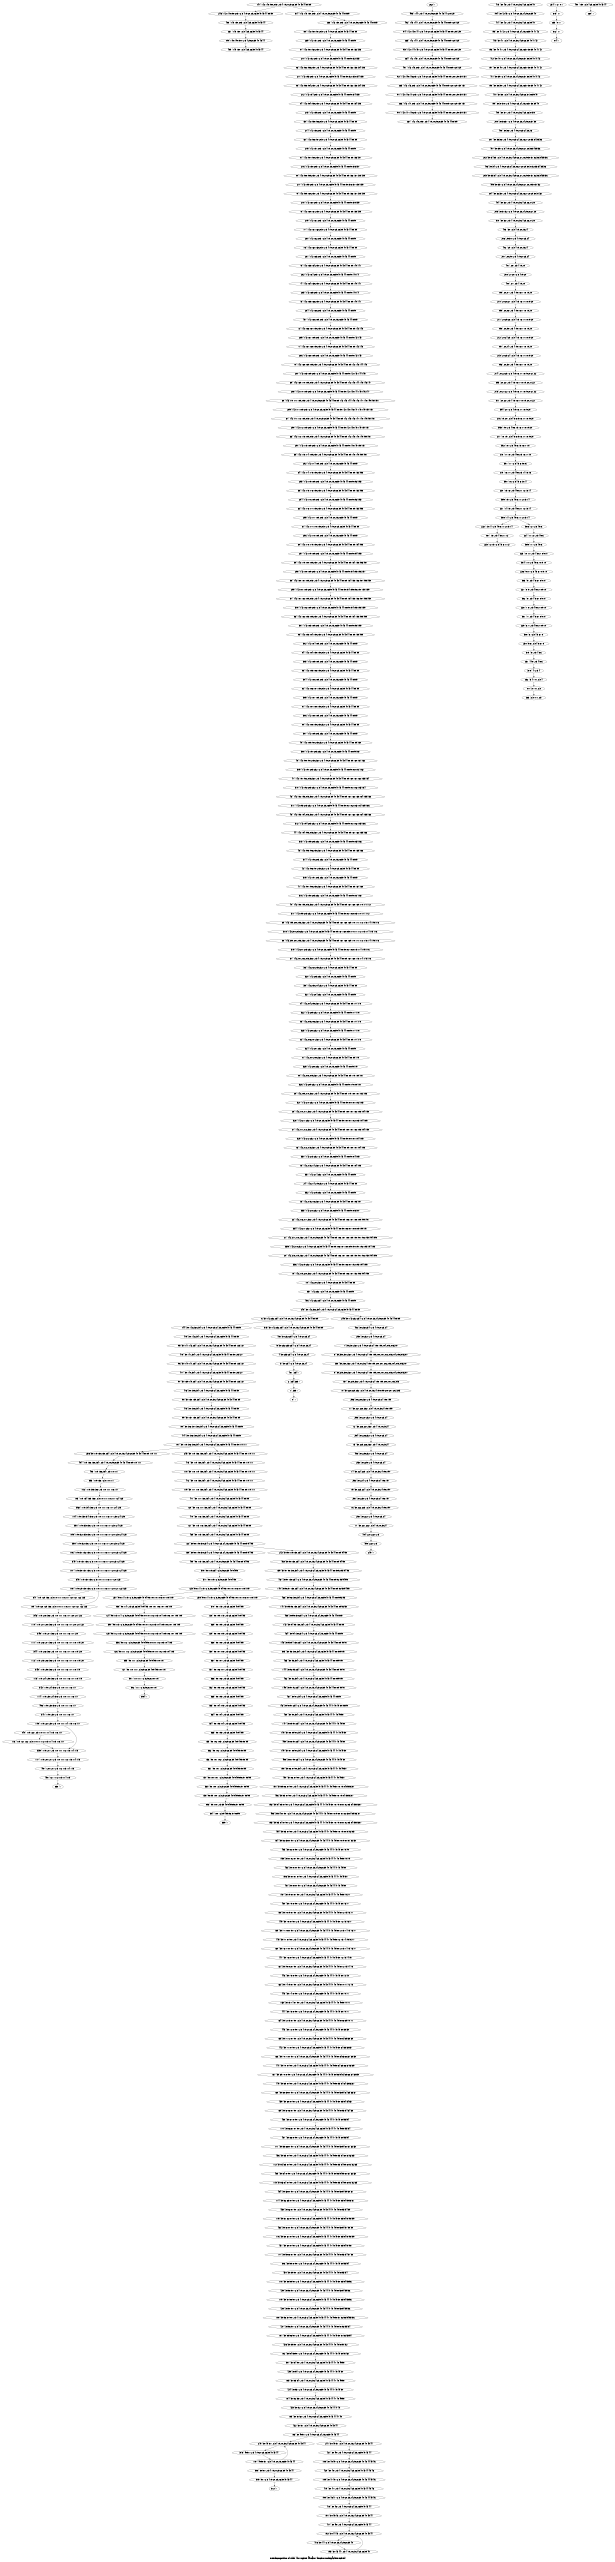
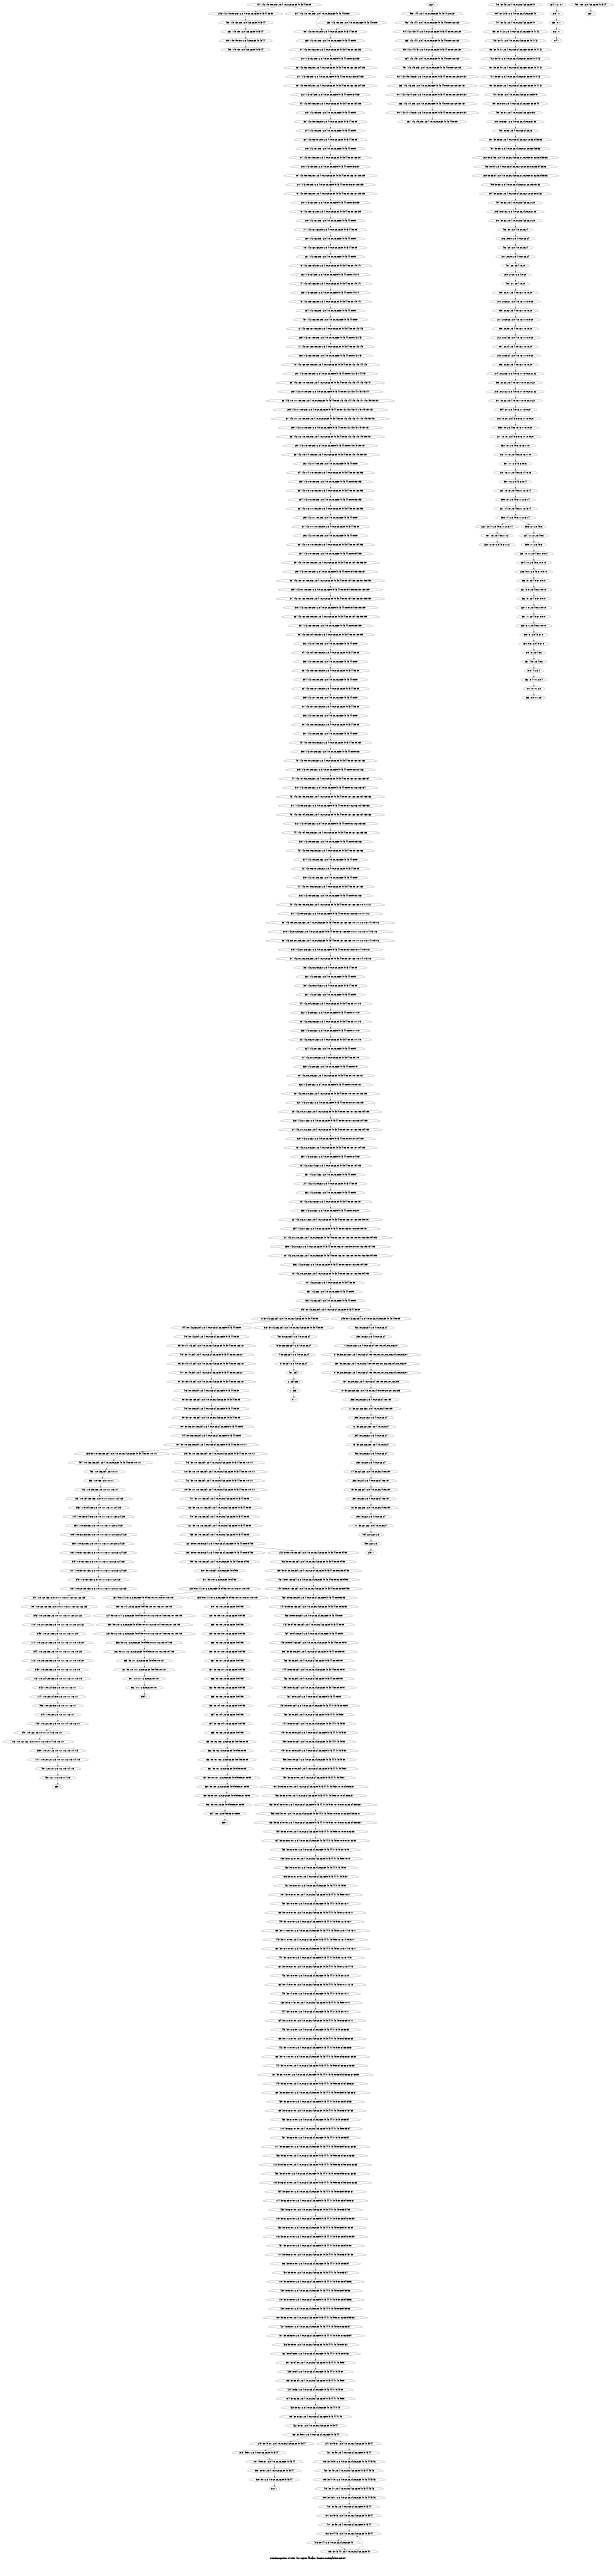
edge "514 | 142 148 150 203 : 2 3 4 19 20 25 26 39 40 43 44 88 89" -> "268 | 142 150 203 : 2 3 4 19 20 25 26 39 40 43 44 88 89": now "514 | 142 148 150 203 : 2 3 4 19 20 25 26 39 40 43 44 88 89" -> "88 | 142 150 151 203 : 2 3 4 19 20 25 26 39 40 43 44 88 89"
edge "108 | 119 129 130 136 : 2 3 110 111 116 117 120 121 122 123" -> "109 | 119 128 129 136 : 2 3 110 111 116 117 120 121 122 123": now "347 | 119 129 136 : 2 3 110 111 116 117 120 121 122 123" -> "109 | 119 128 129 136 : 2 3 110 111 116 117 120 121 122 123"
edge "115 | 119 122 123 : 2 3 110 111 114 115 116 117" -> "339 | 119 121 : 2 3 110 111 112 113 114 115": now "115 | 119 122 123 : 2 3 110 111 114 115 116 117" -> "340 | 119 122 : 2 3 110 111 114 115 116 117"
edge "187 | 49 50 51 : 2 3 4 19 20 25 26 39 40 43 44" -> "240 | 30 49 51 : 2 3 4 19 20 23 24 25 26 39 40 43 44": now "187 | 49 50 51 : 2 3 4 19 20 25 26 39 40 43 44" -> "508 | 50 51 : 2 3 4 19 20 25 26 39 40 43 44"
